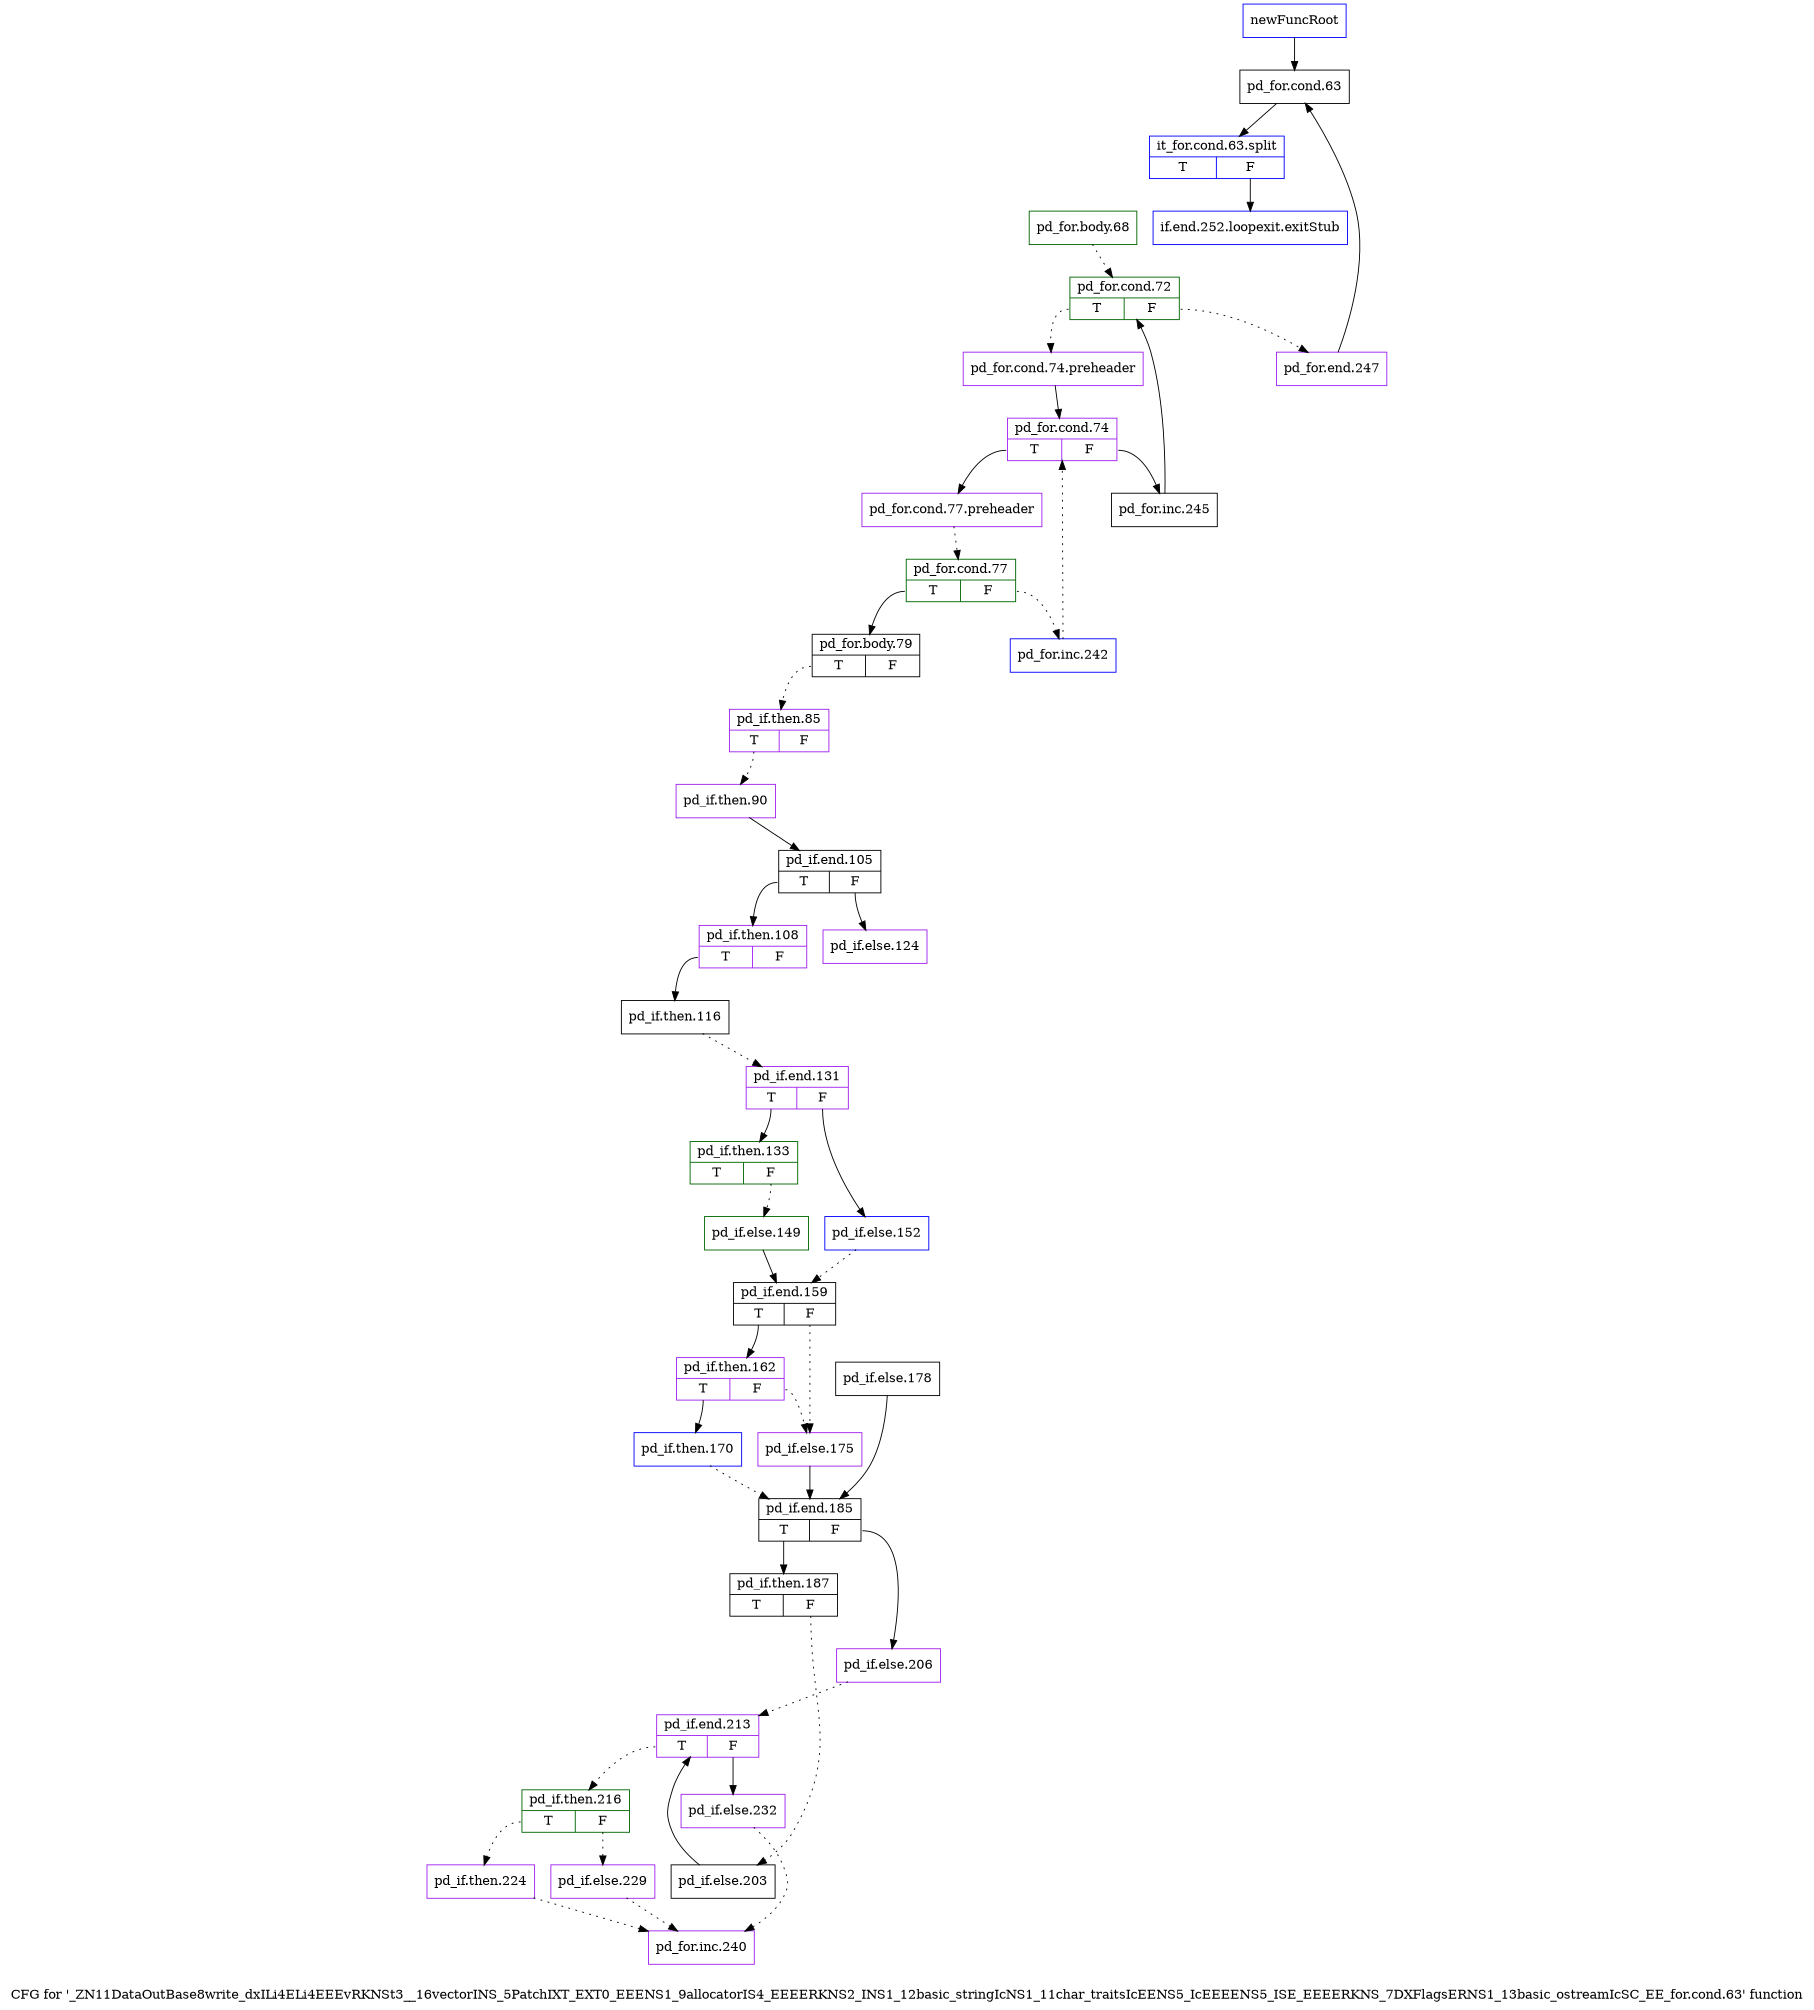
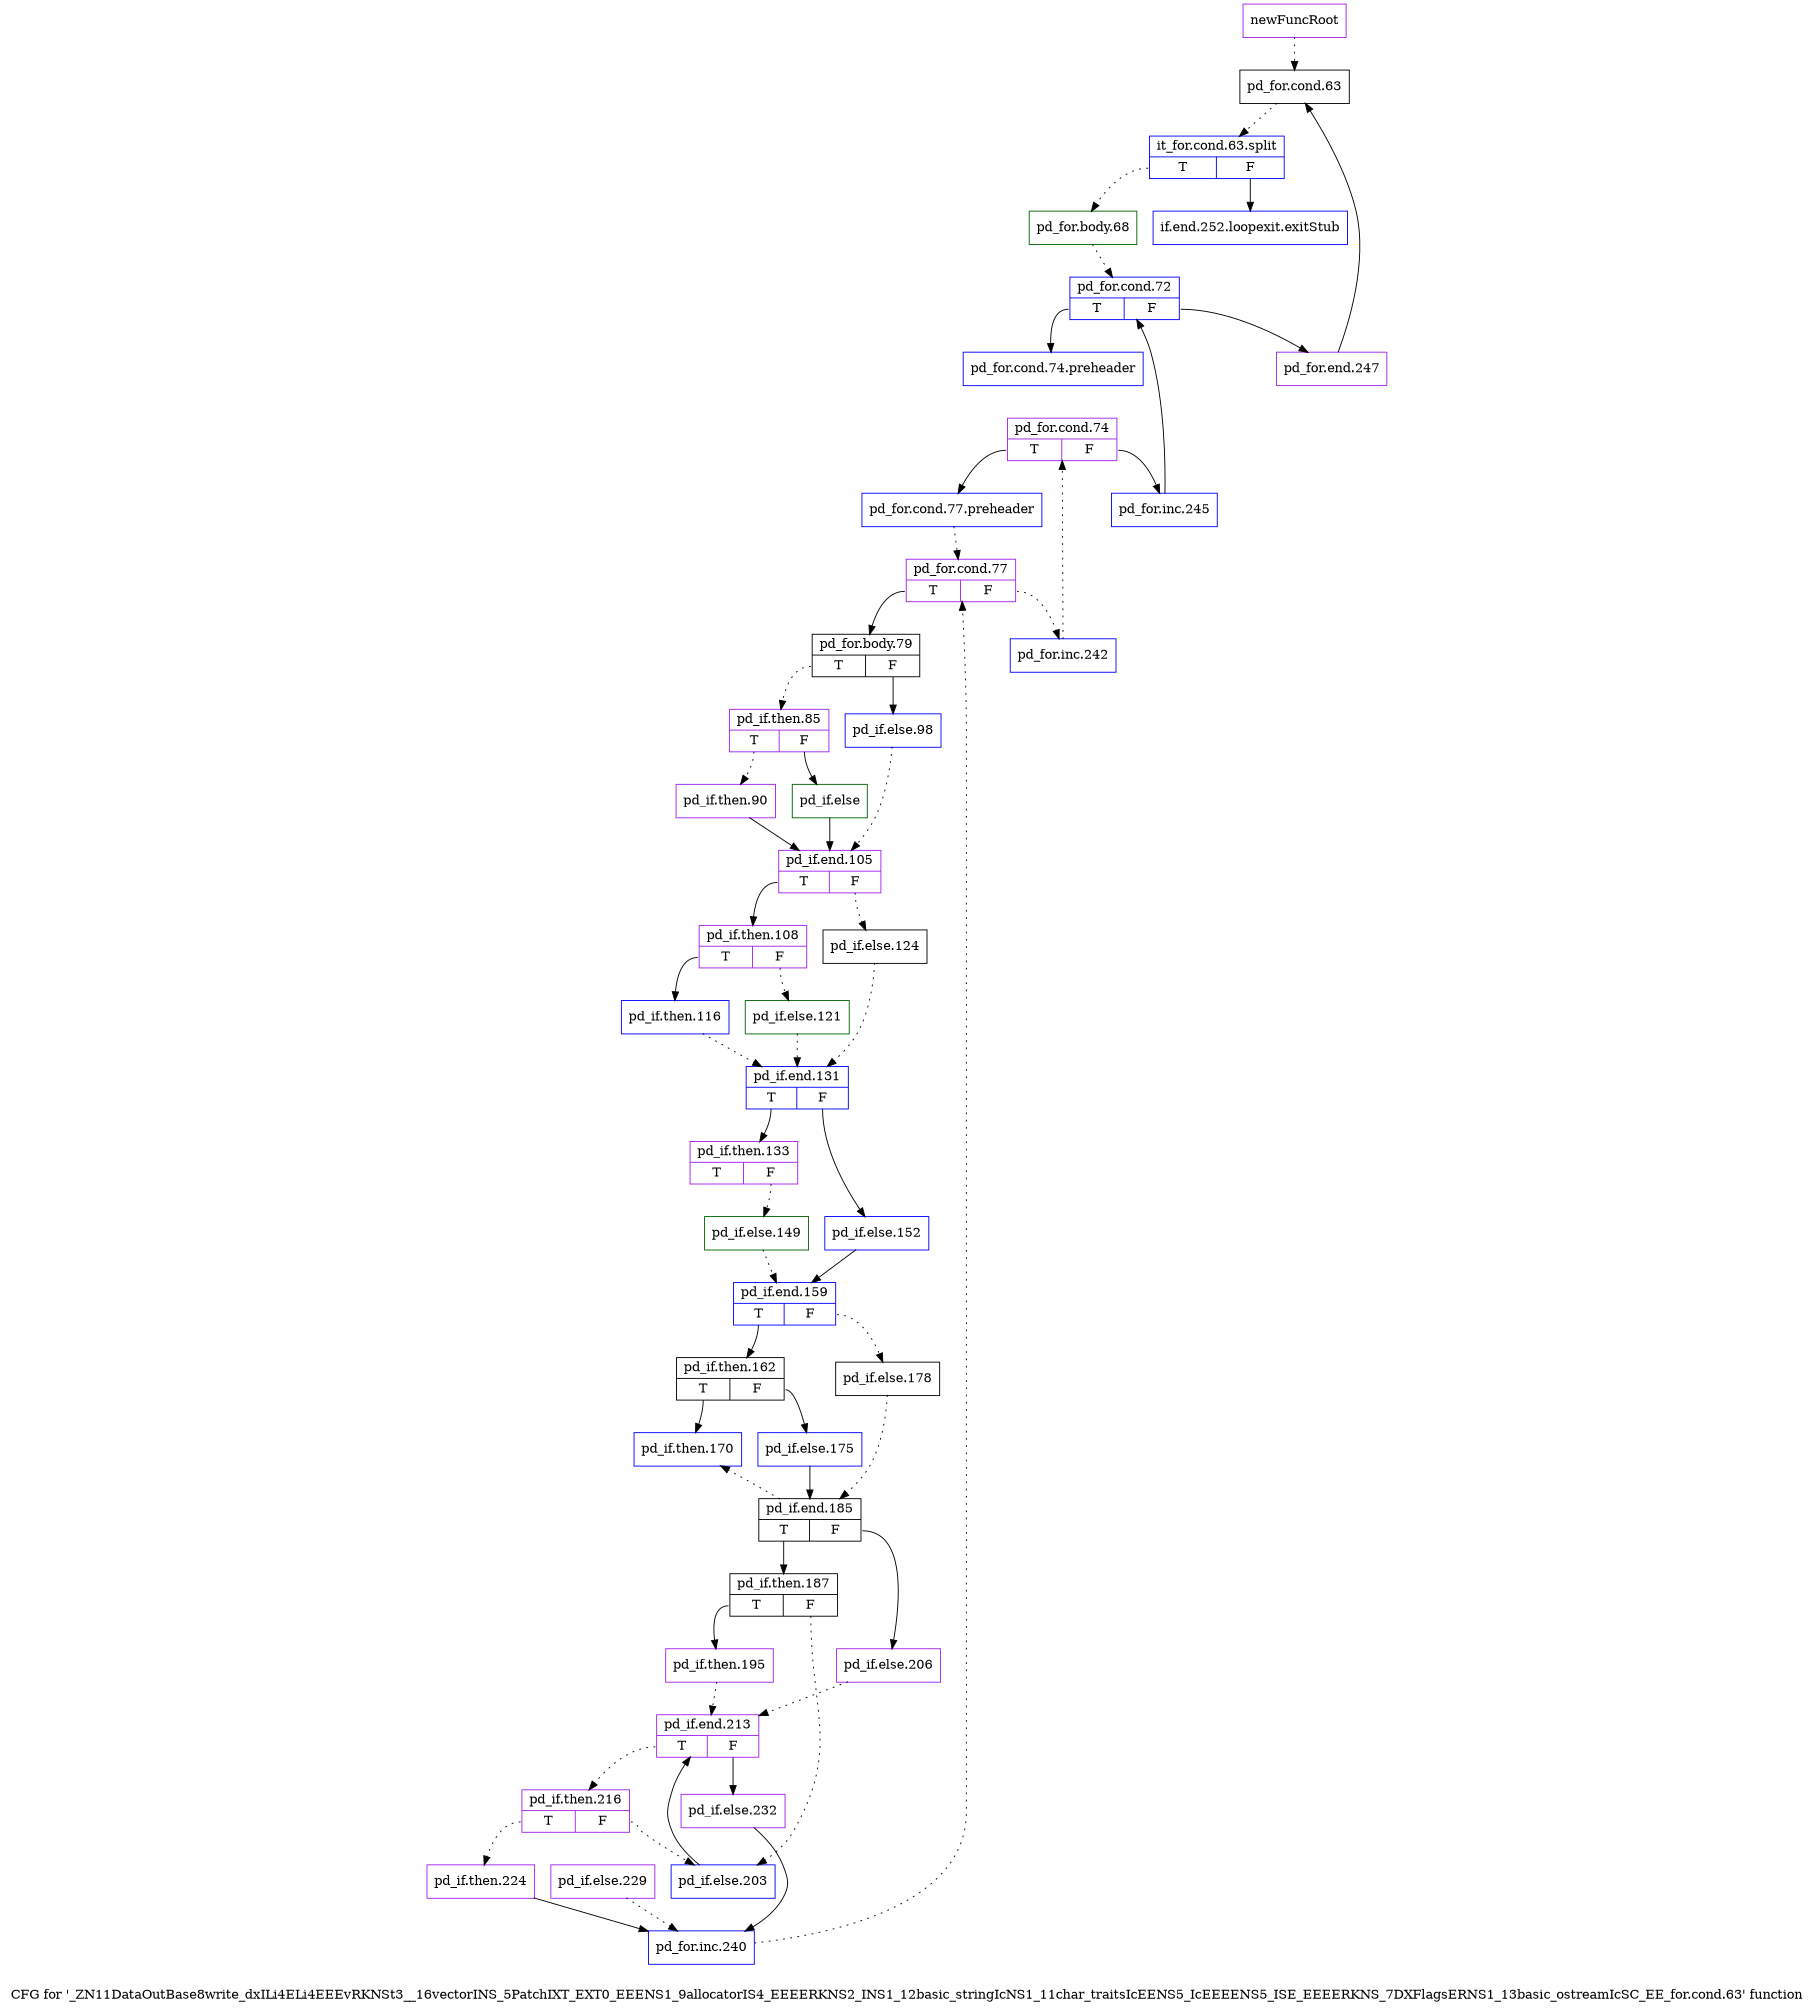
node "newFuncRoot": color blue -> purple
edge "newFuncRoot" -> "pd_for.cond.63": style solid -> dotted
edge "pd_for.cond.63" -> "it_for.cond.63.split": style solid -> dotted
edge "it_for.cond.63.split" -> "pd_for.body.68": added
node "pd_for.cond.72": color darkgreen -> blue
edge "pd_for.cond.72" -> "pd_for.end.247": style dotted -> solid
edge "pd_for.cond.72" -> "pd_for.cond.74.preheader": style dotted -> solid
node "pd_for.cond.74.preheader": color purple -> blue
edge "pd_for.cond.74.preheader" -> "pd_for.cond.74": removed
node "pd_for.cond.77.preheader": color purple -> blue
node "pd_for.inc.245": color black -> blue
node "pd_for.cond.77": color darkgreen -> purple
node "pd_if.else.98": added
node "pd_if.else": added
node "pd_if.end.105": color black -> purple
edge "pd_if.end.105" -> "pd_if.else.124": style solid -> dotted
node "pd_if.else.124": color purple -> black
edge "pd_if.else.124" -> "pd_if.end.131": added
node "pd_if.then.116": color black -> blue
node "pd_if.else.121": added
node "pd_if.end.131": color purple -> blue
node "pd_if.then.133": color darkgreen -> purple
edge "pd_if.else.149" -> "pd_if.end.159": style solid -> dotted
edge "pd_if.else.152" -> "pd_if.end.159": style dotted -> solid
node "pd_if.end.159": color black -> blue
edge "pd_for.inc.240" -> "pd_for.cond.77": added
edge "pd_if.end.159" -> "pd_if.else.175": now "pd_if.end.159" -> "pd_if.else.178"
node "pd_if.then.162": color purple -> black
edge "pd_if.then.162" -> "pd_if.else.175": style dotted -> solid
node "pd_if.else.175": color purple -> blue
edge "pd_if.else.178" -> "pd_if.end.185": style solid -> dotted
edge "pd_if.then.170" -> "pd_if.end.185": reversed
node "pd_if.then.195": added
node "pd_if.then.216": color darkgreen -> purple
edge "pd_if.then.216" -> "pd_if.else.229": now "pd_if.then.216" -> "pd_if.else.203"
edge "pd_if.else.232" -> "pd_for.inc.240": style dotted -> solid
node "pd_if.else.203": color black -> blue
edge "pd_if.then.224" -> "pd_for.inc.240": style dotted -> solid
node "pd_for.inc.240": color purple -> blue
